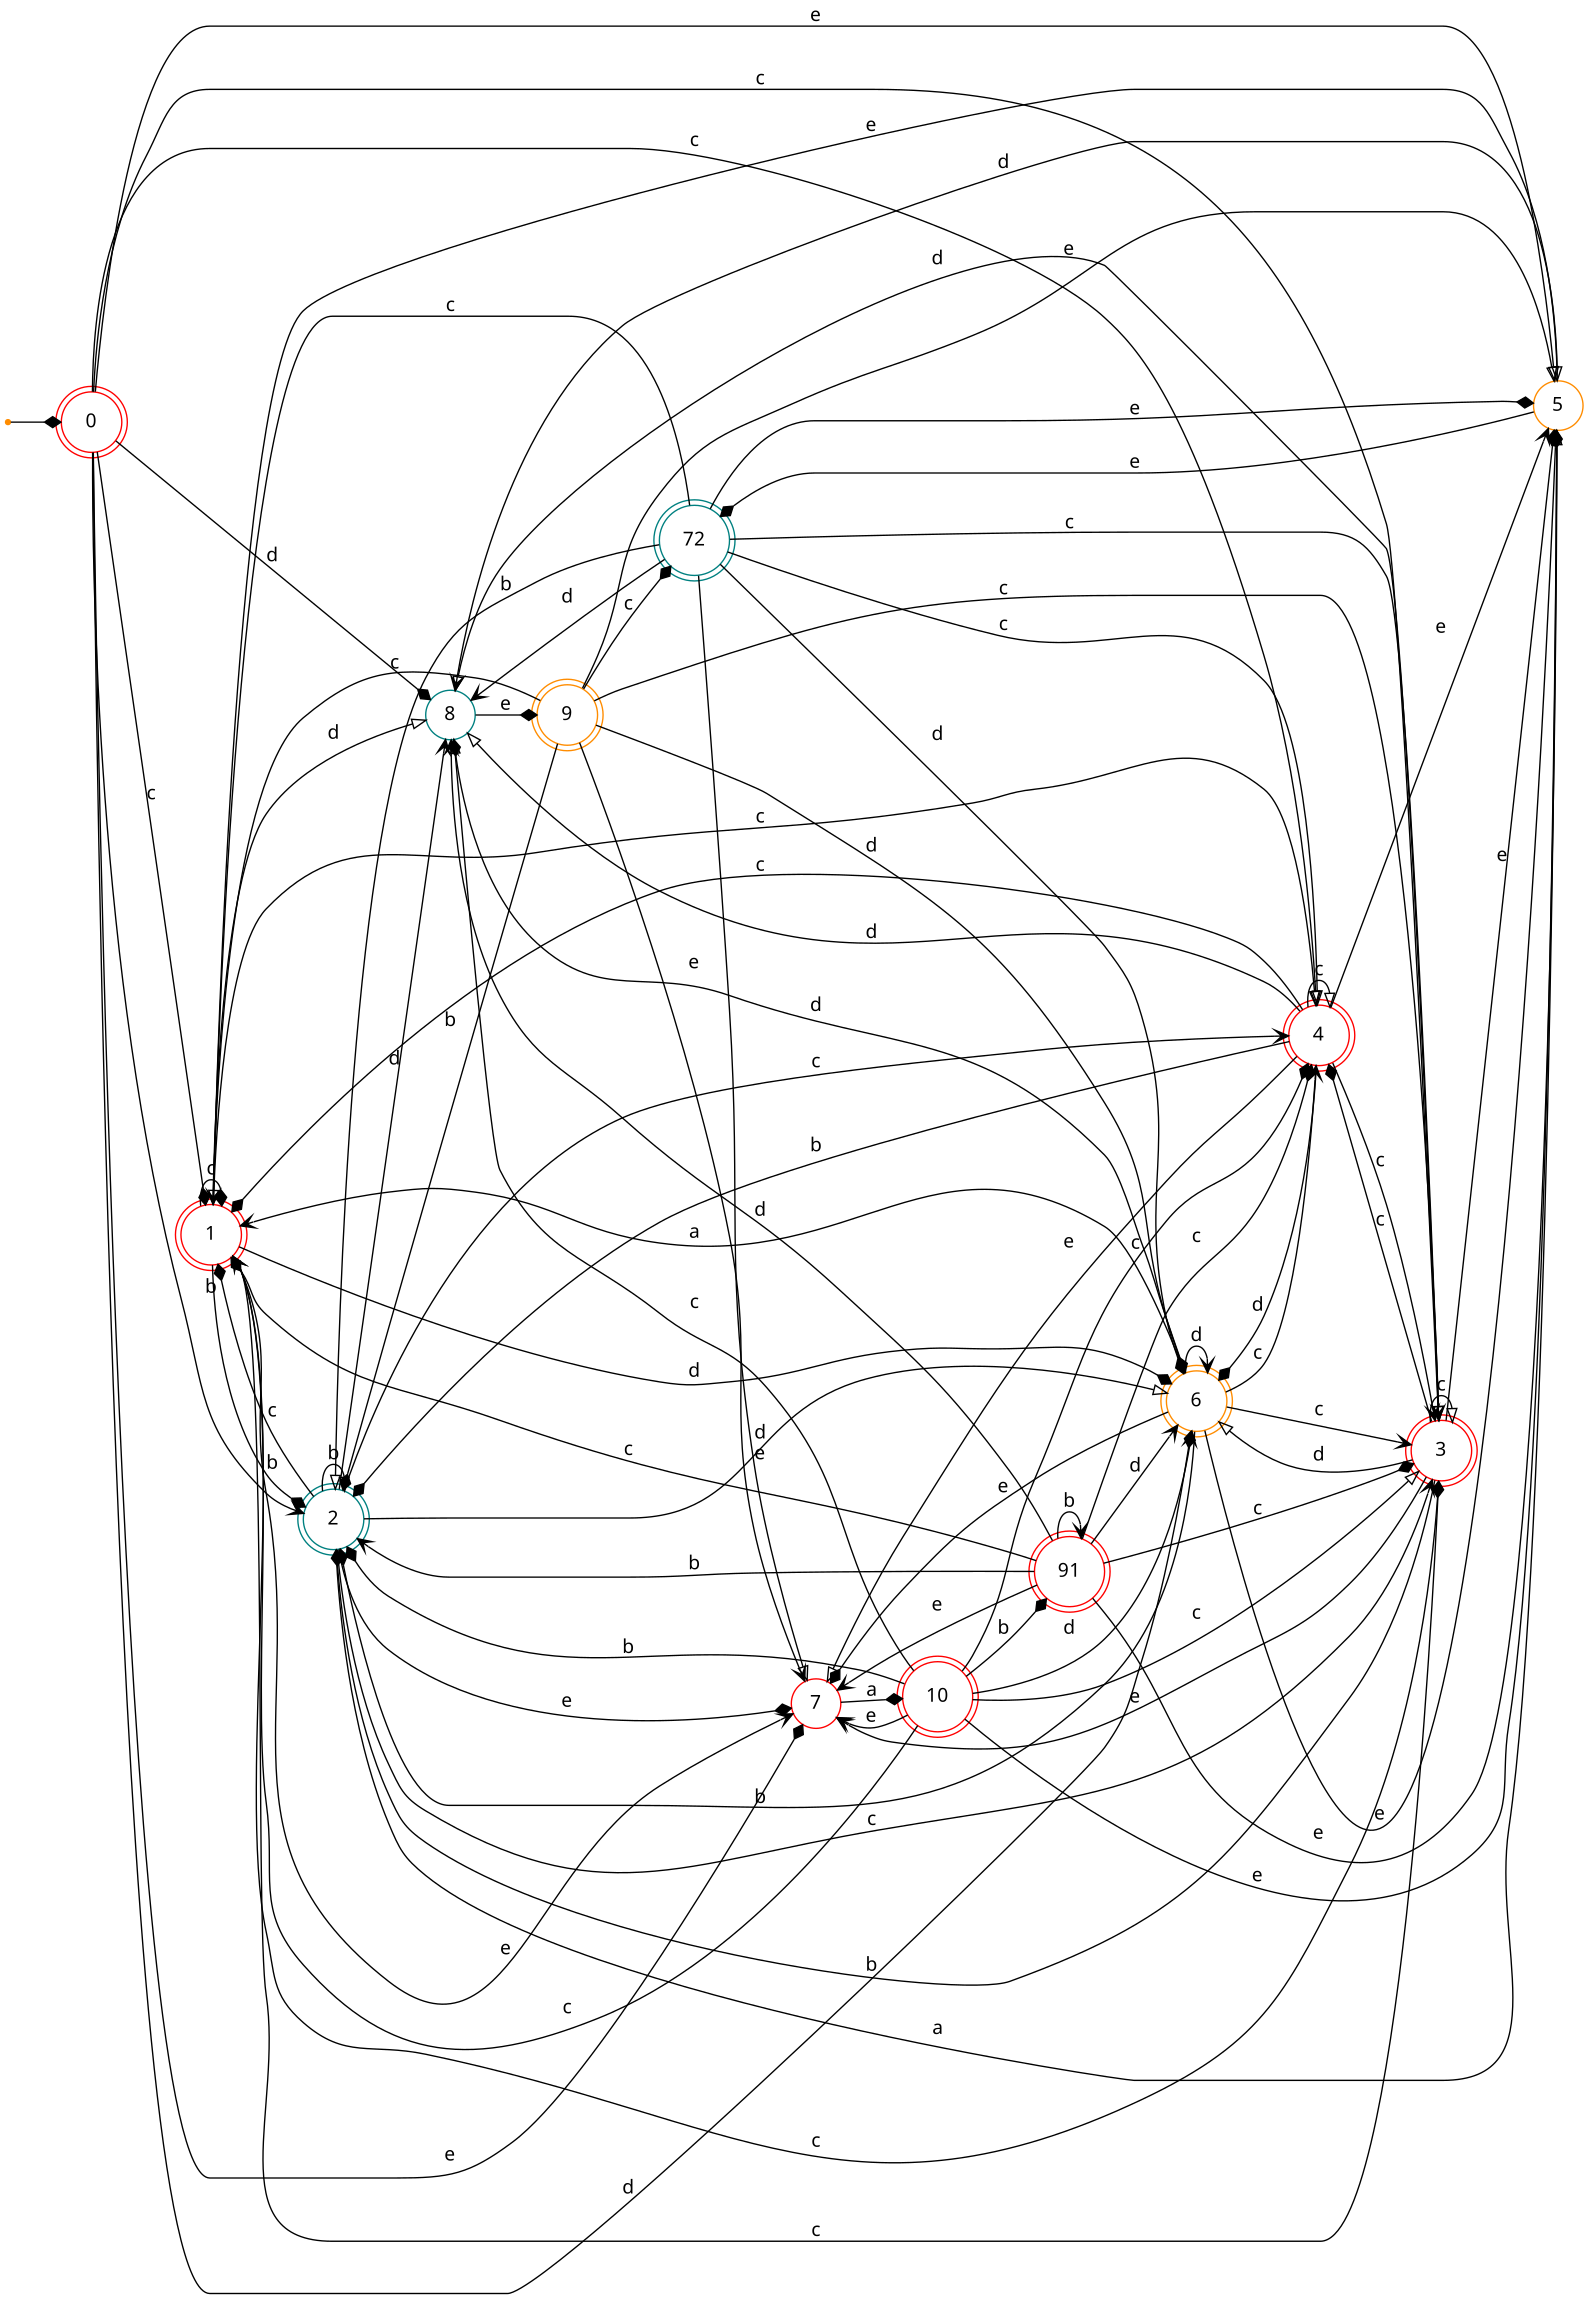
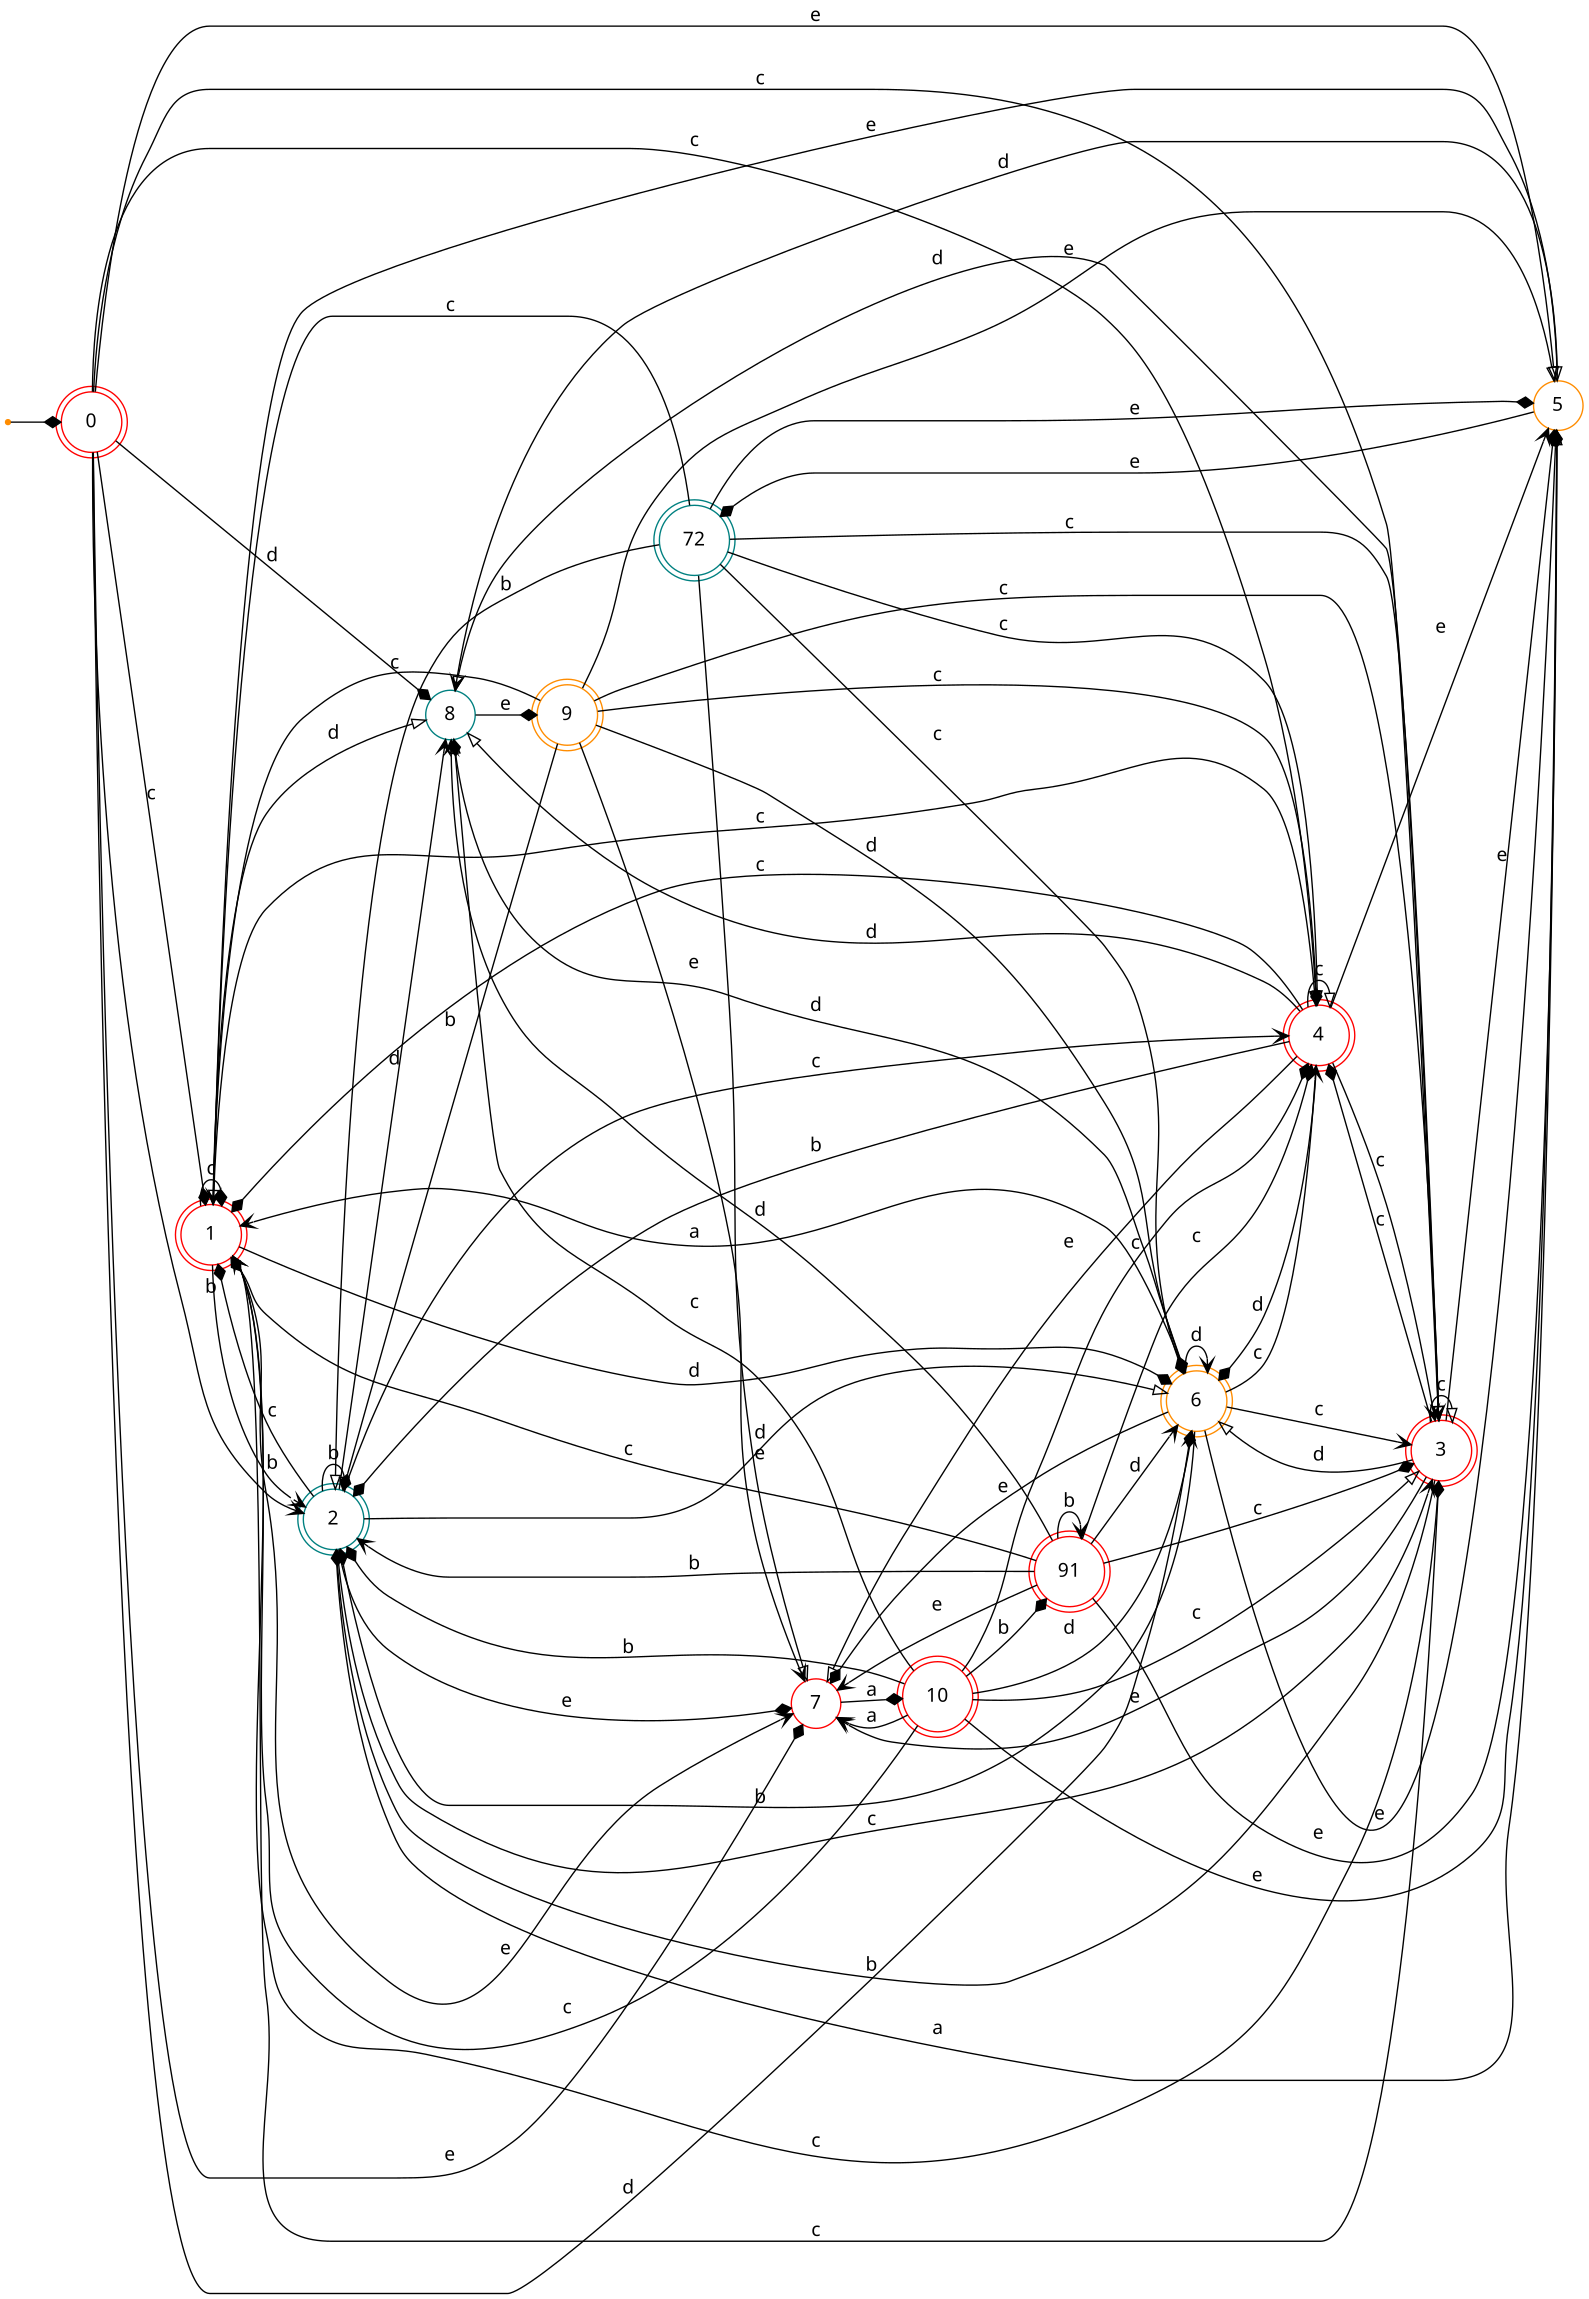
edge "72" -> "8": removed, label "d"
edge "9" -> "72": now "9" -> "4"
edge "72" -> "6": label "d" -> "c"
edge "1" -> "2": arrowhead diamond -> vee
edge "10" -> "7": label "e" -> "a"
